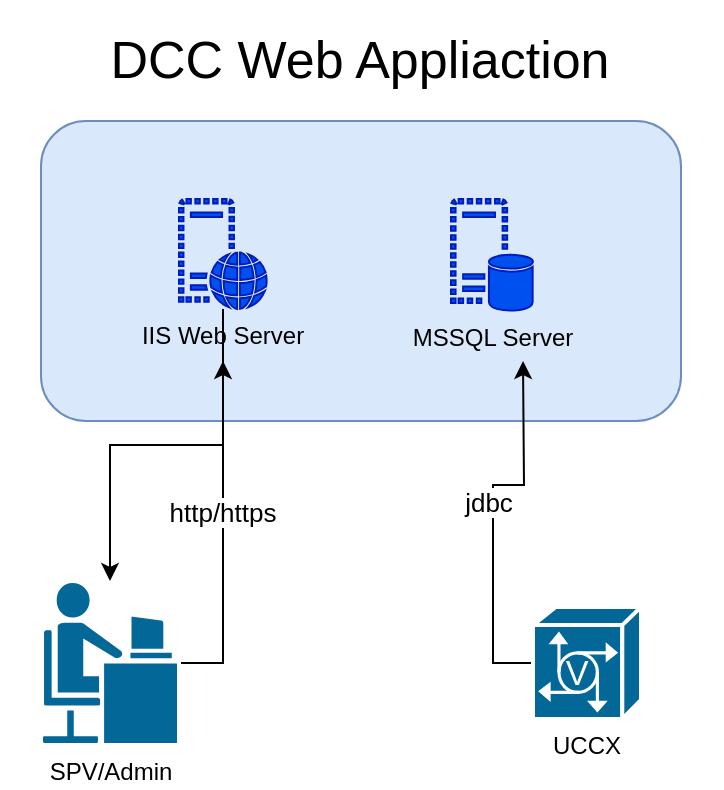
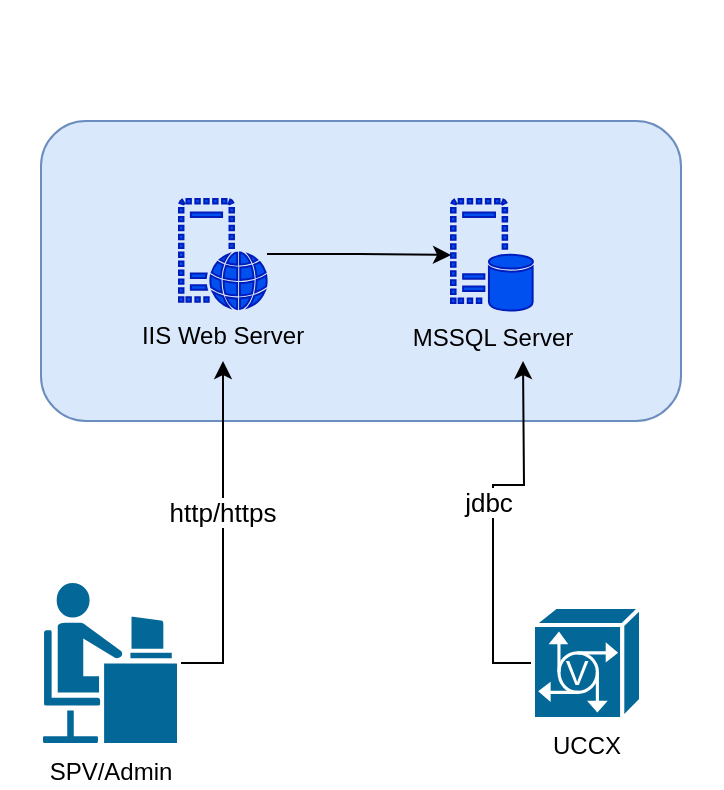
node "DCC Web Appliaction": removed
edge "IIS Web Server" -> "SPV/Admin": now "IIS Web Server" -> "MSSQL Server"
